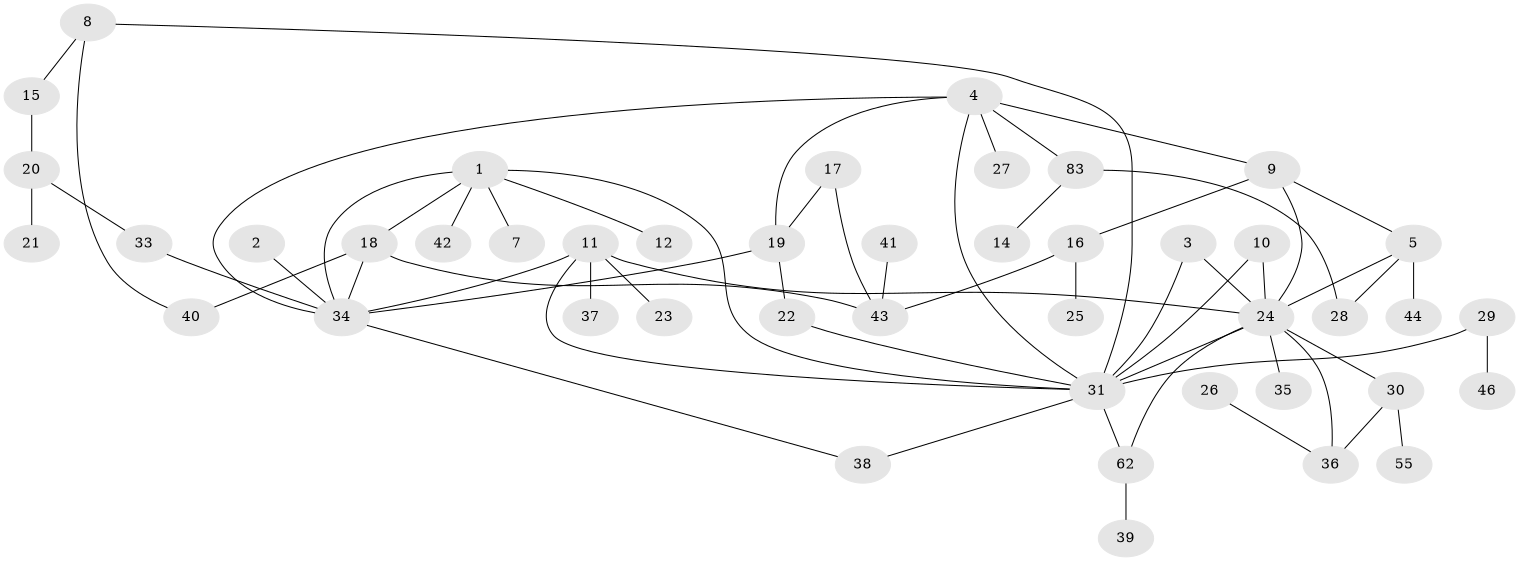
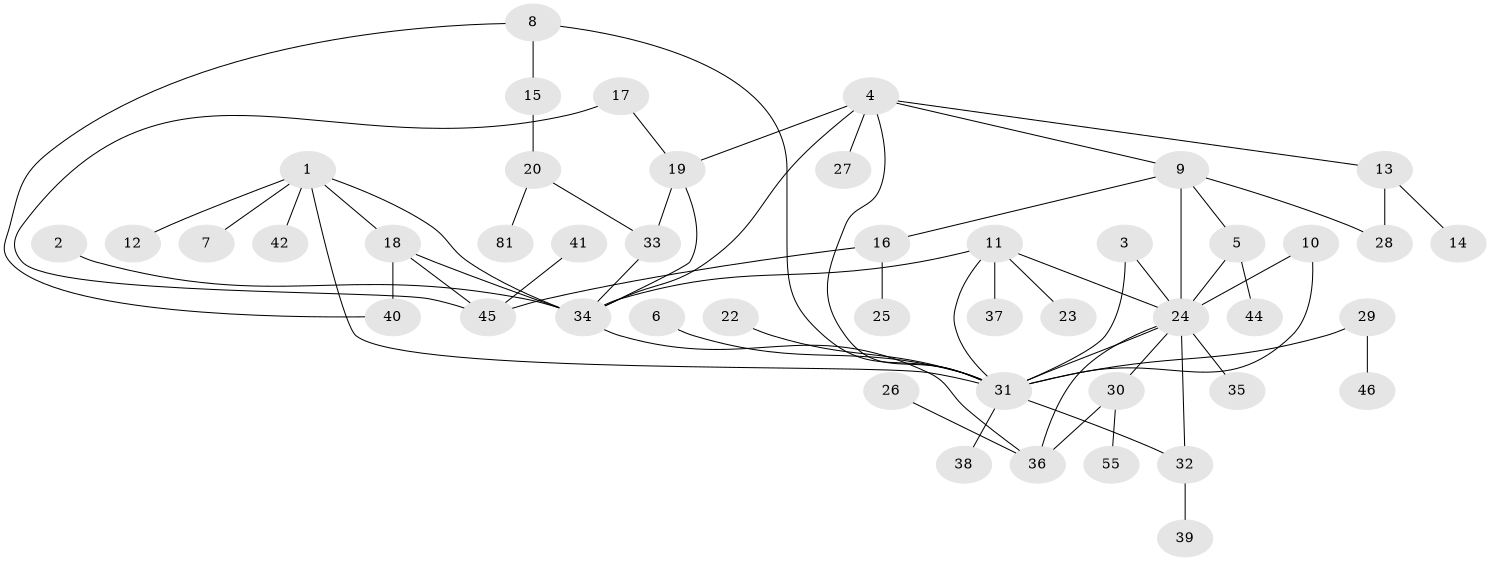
node "83": label "83" -> "13"
node "21": label "21" -> "81"
edge "19" -- "22": now "19" -- "33"
edge "5" -- "28": now "9" -- "28"
node "6": added
node "43": label "43" -> "45"
edge "34" -- "38": now "34" -- "36"
node "62": label "62" -> "32"
